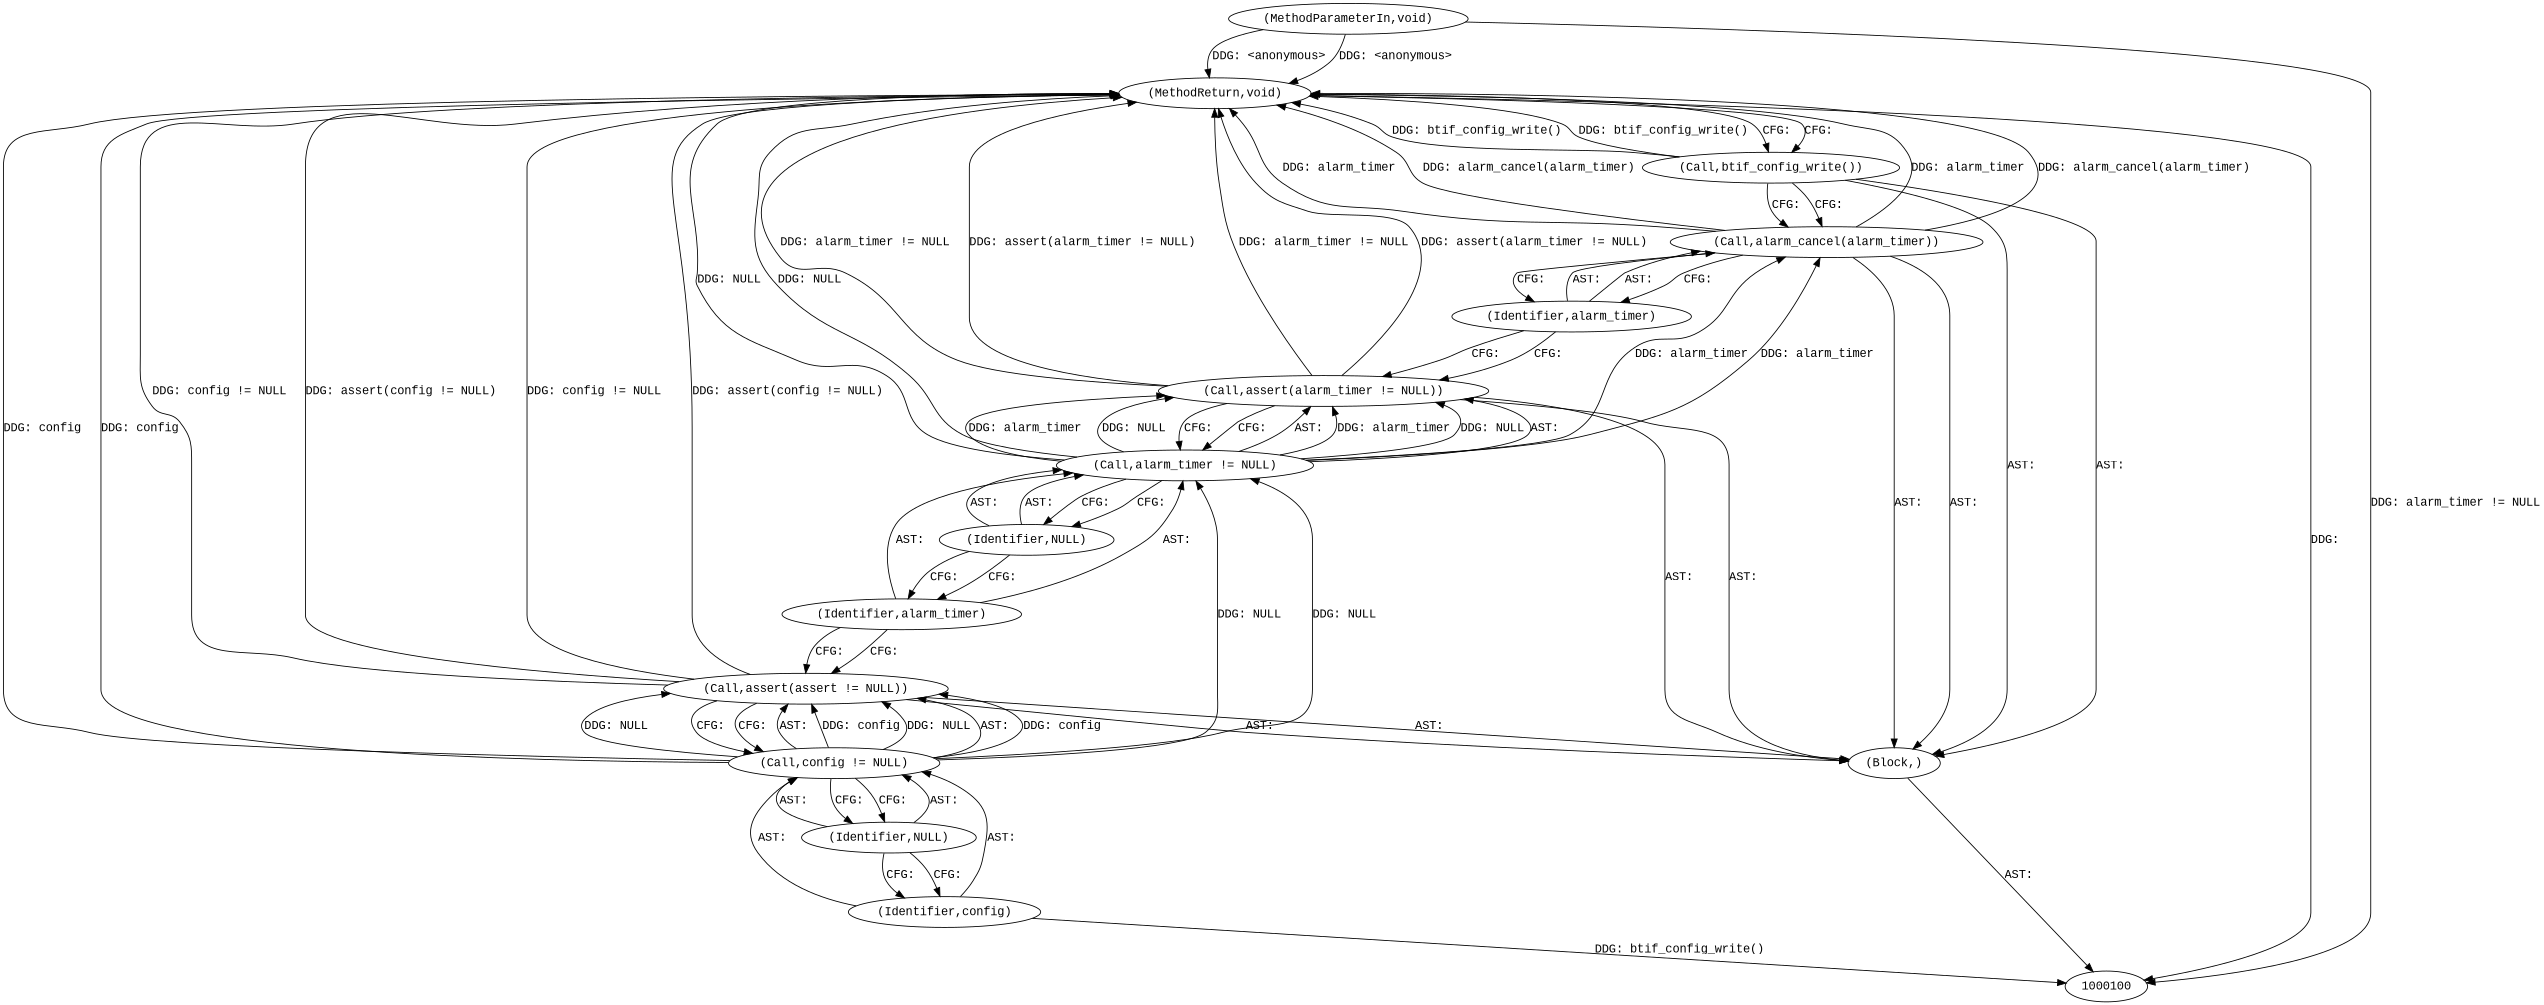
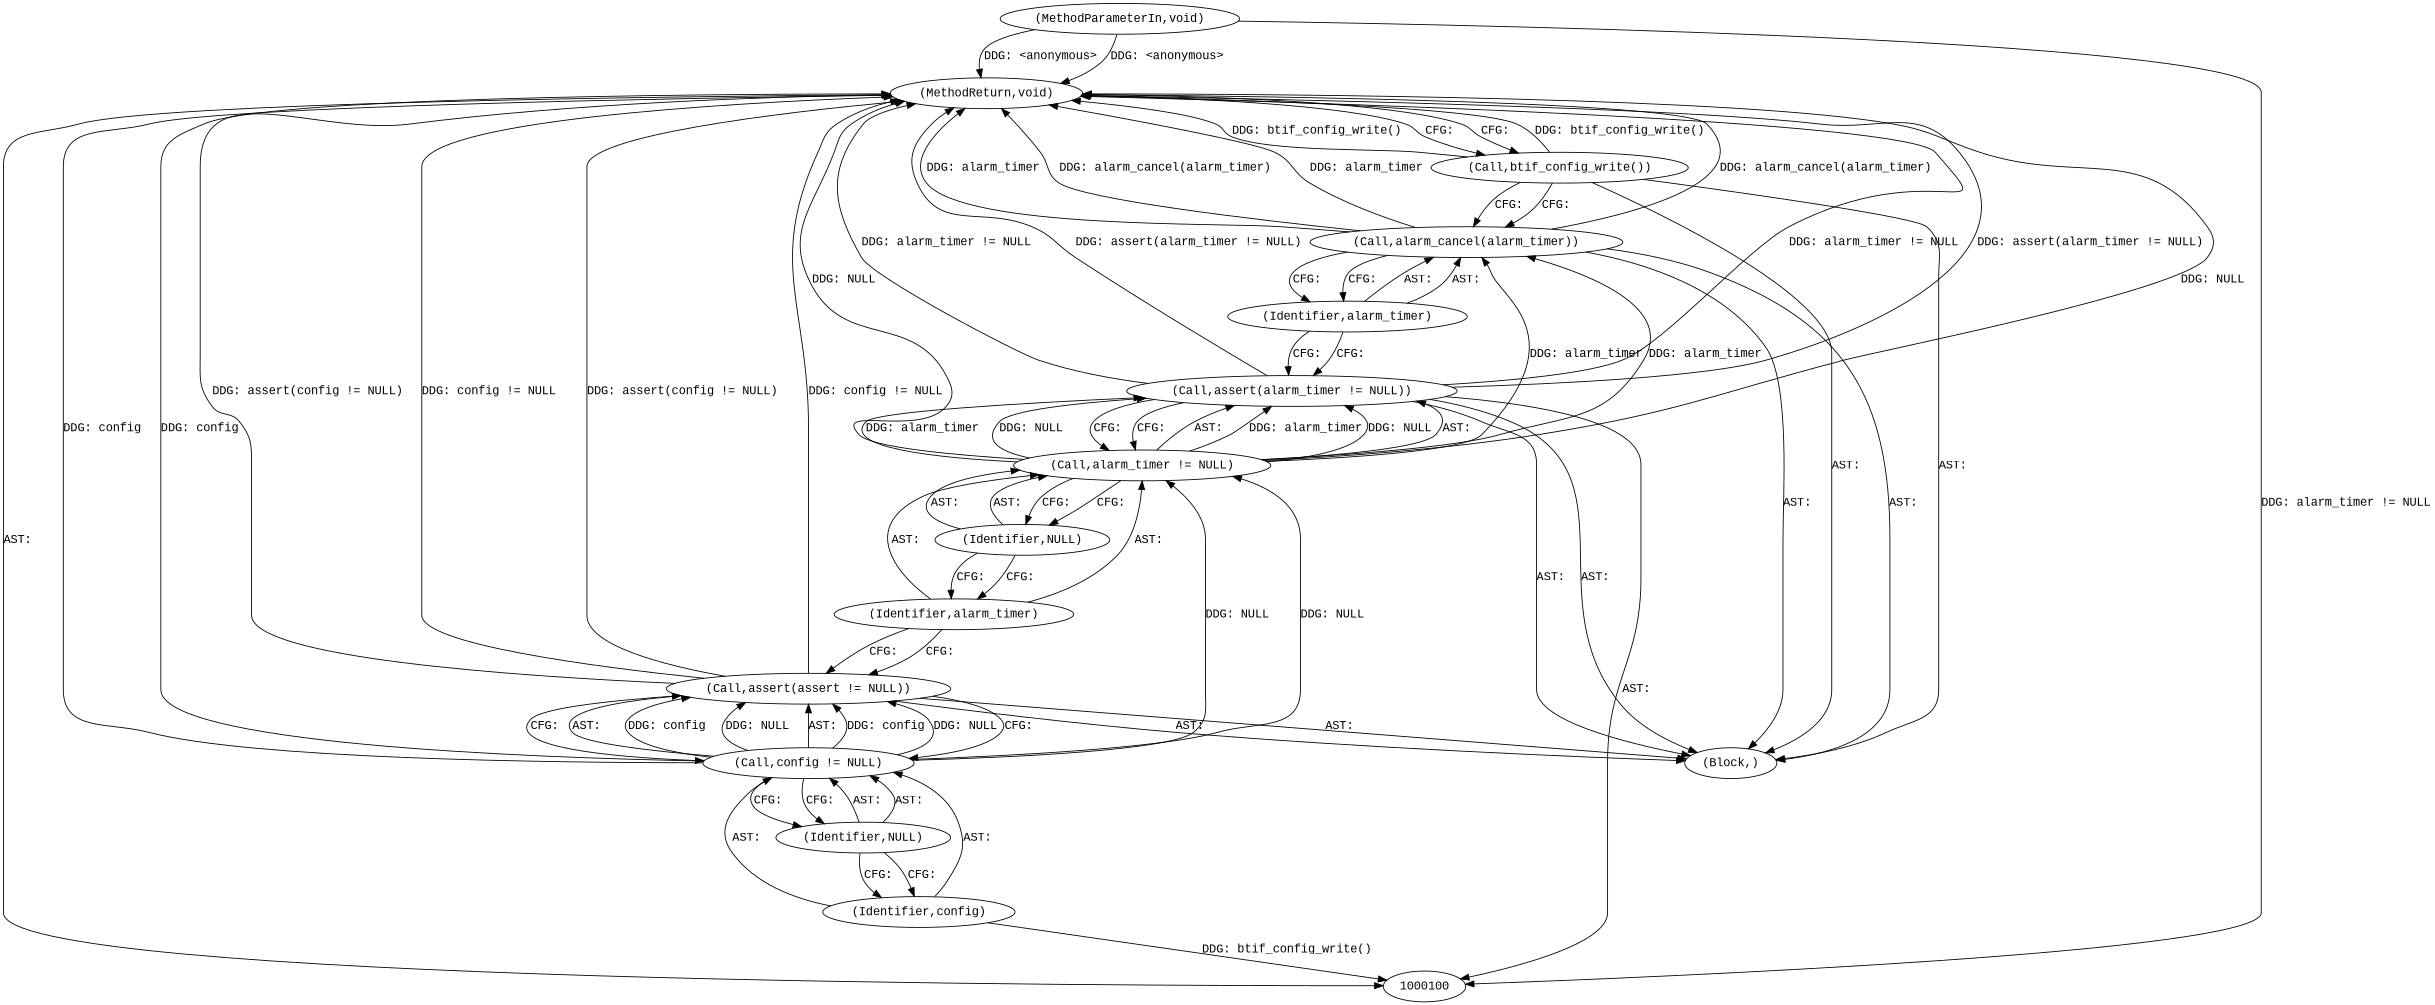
edge "(MethodReturn,void)" -> "1000100": label "DDG: " -> "AST: "
edge "(Block,)" -> "1000100": now "(Call,assert(alarm_timer != NULL))" -> "1000100"
